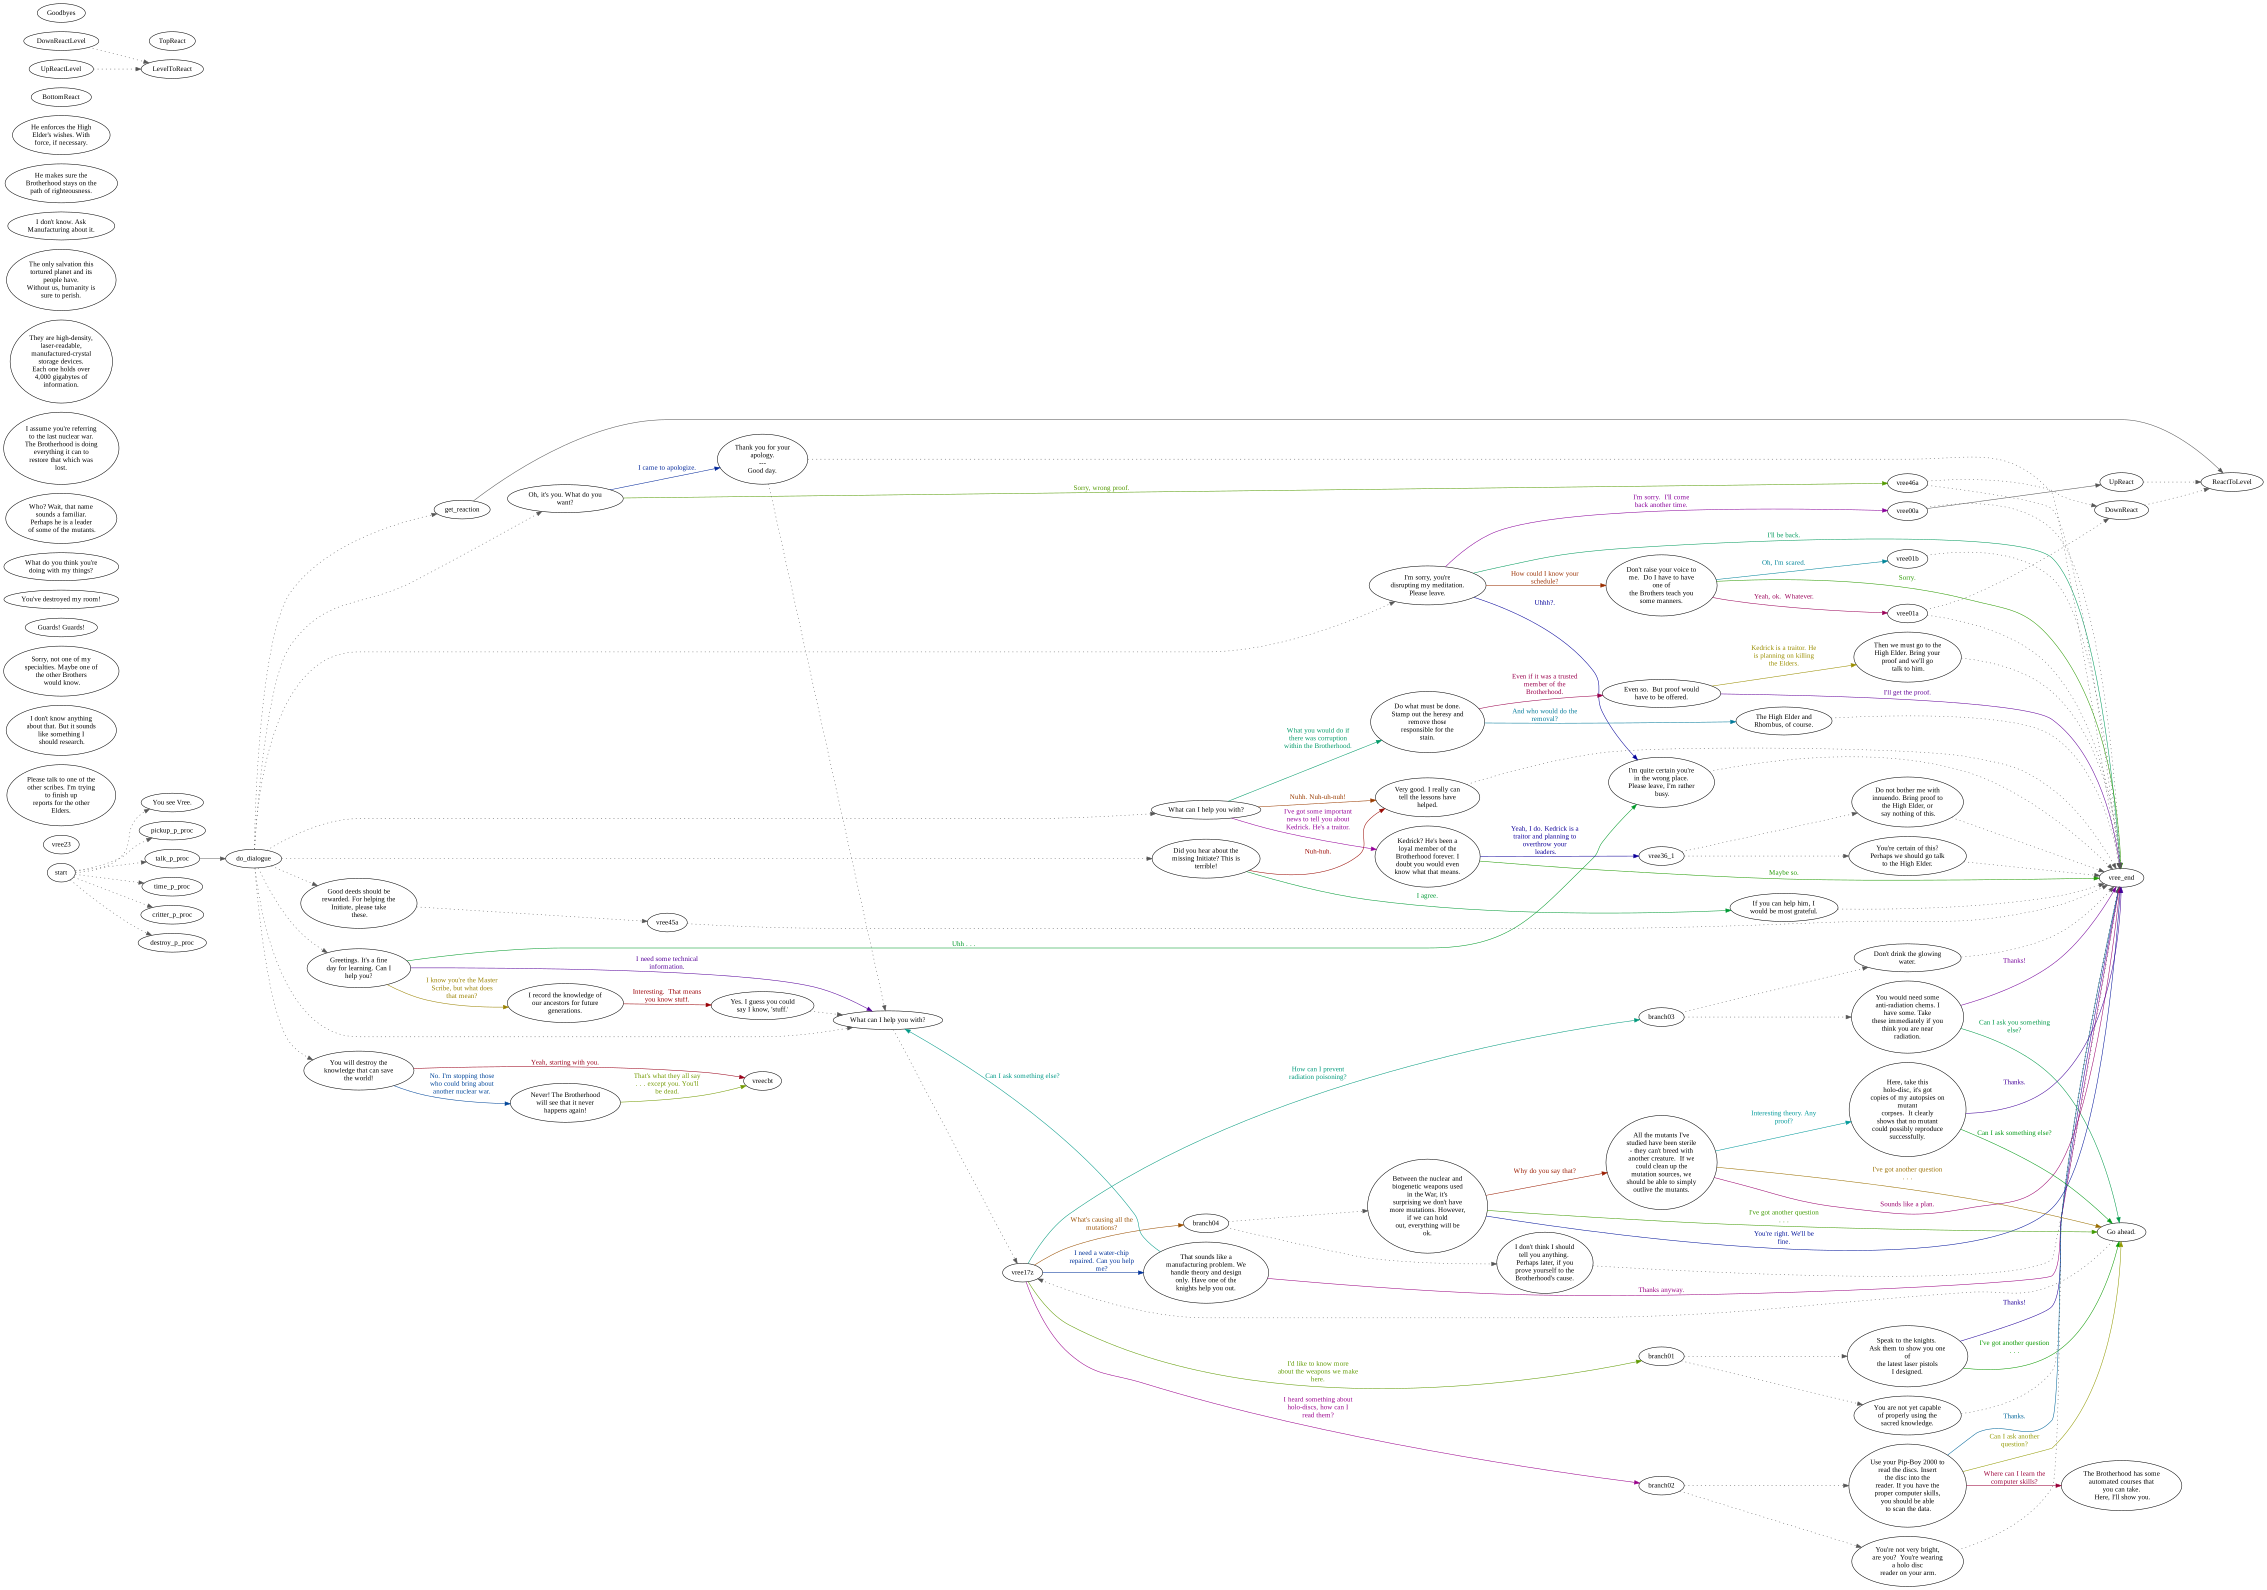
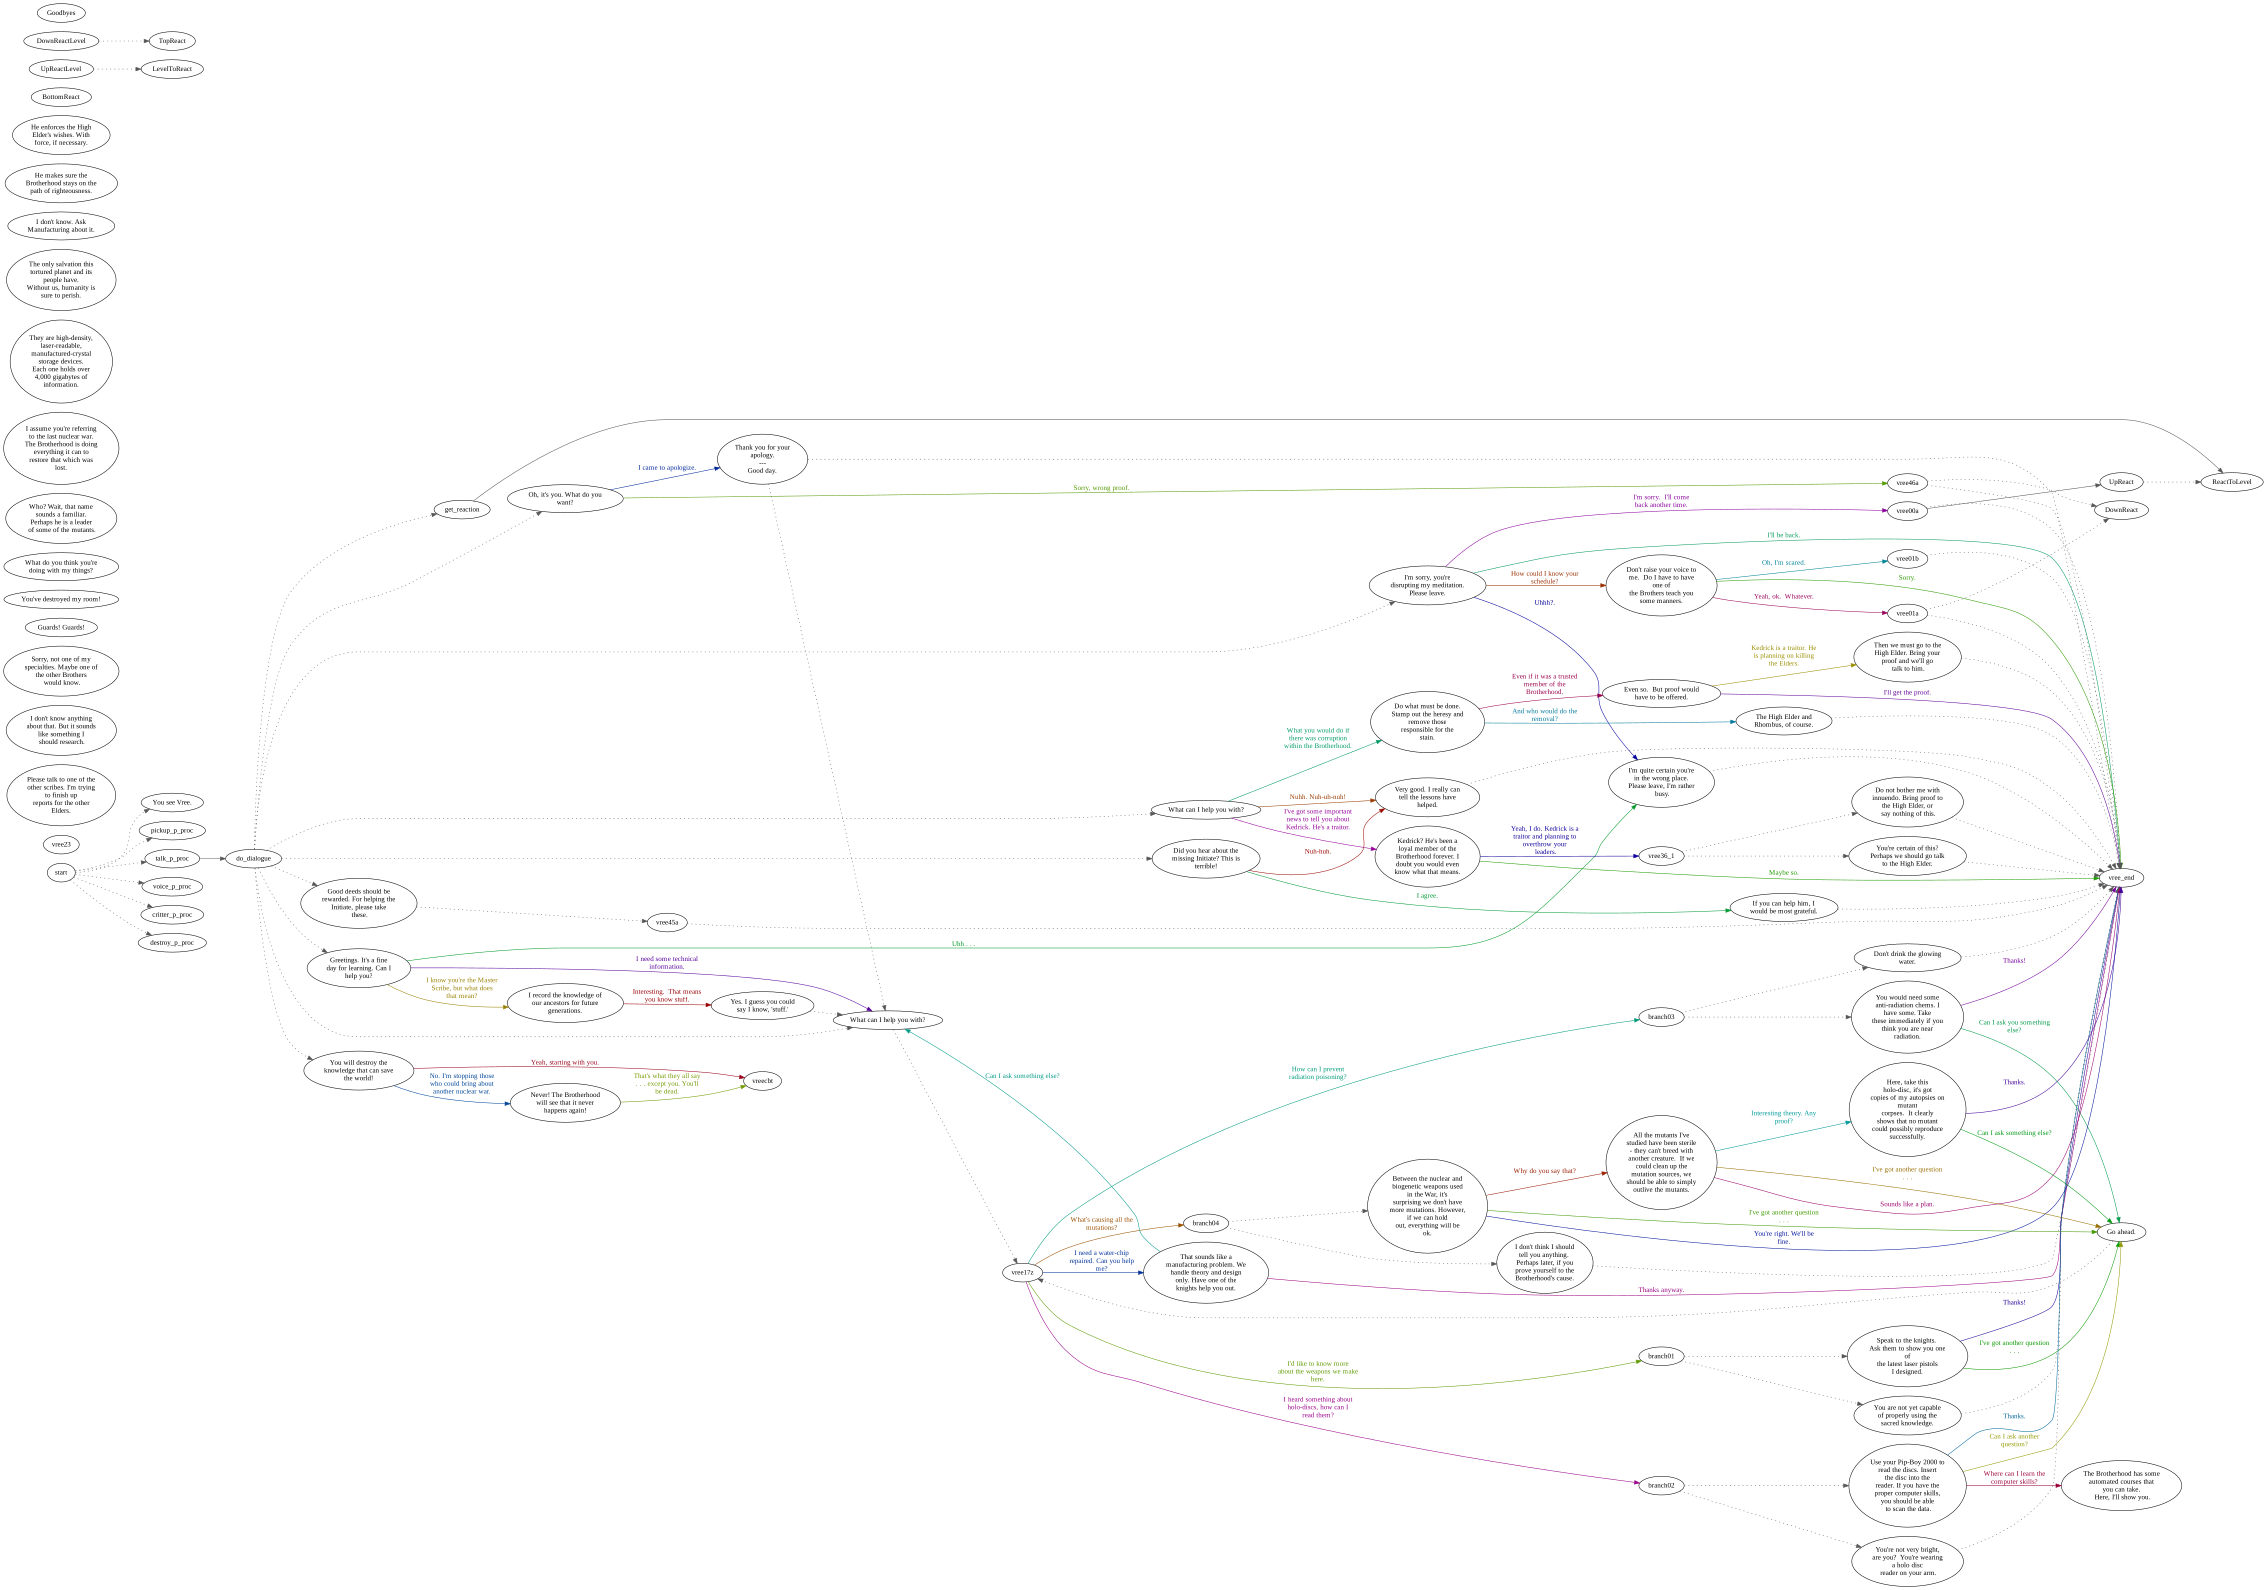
edge "DownReactLevel" -> "LevelToReact": now "DownReactLevel" -> "TopReact"
edge "DownReact" -> "ReactToLevel": removed
node "time_p_proc": label "time_p_proc" -> "voice_p_proc"
